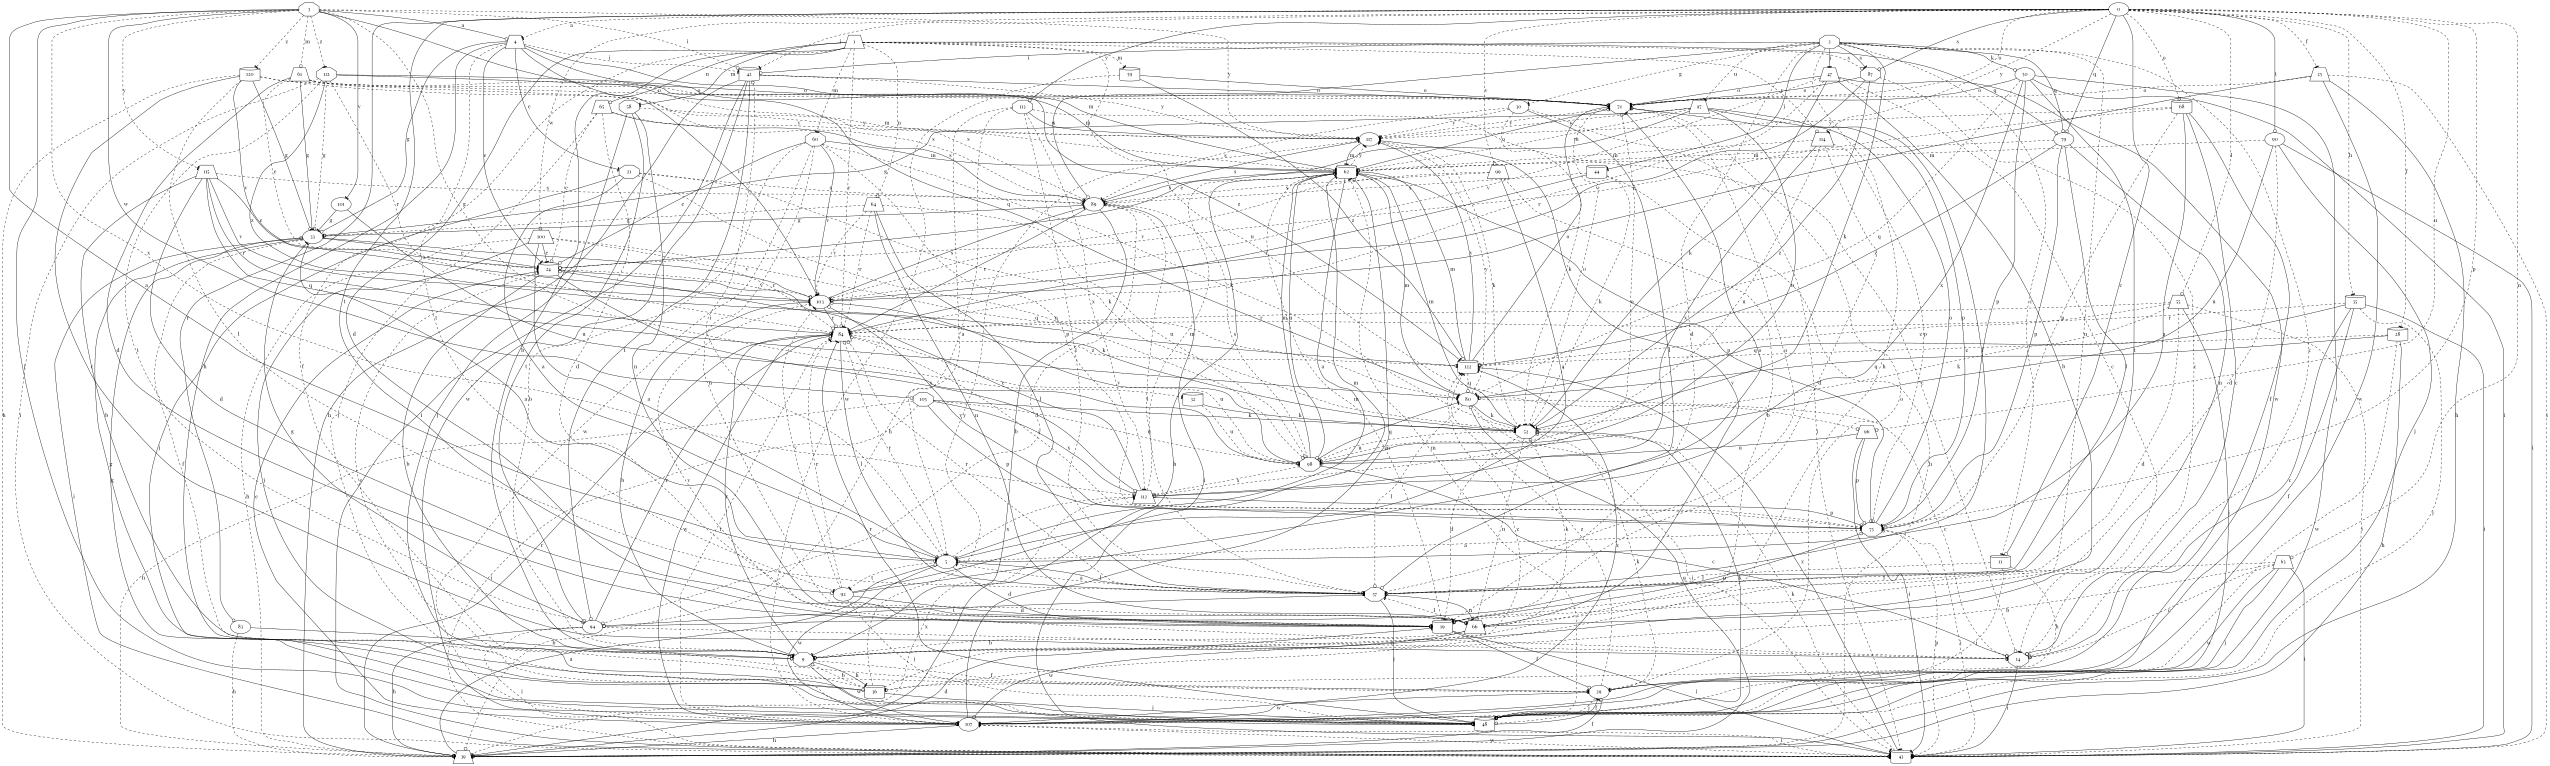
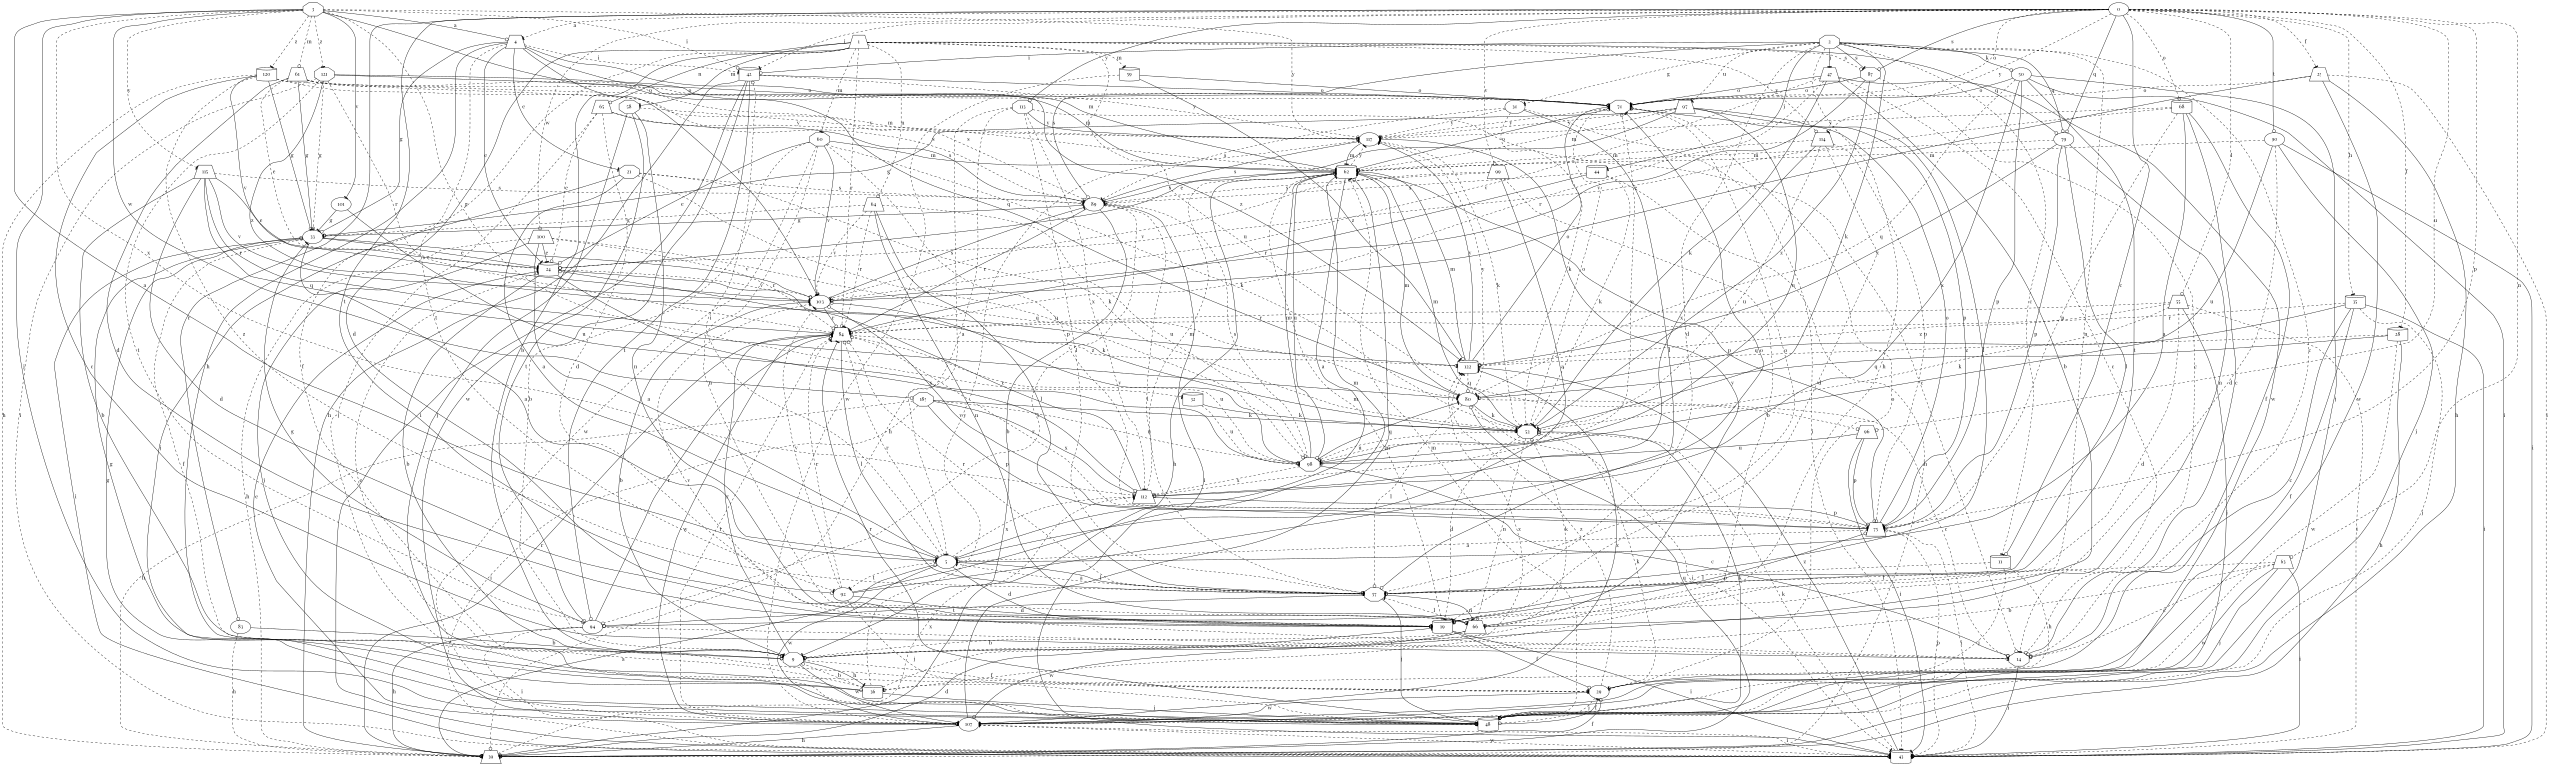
edge "120" -> "57": label "l" -> "z"
node "105": label "105" -> "185"
node "75": shape octagon -> trapezium
